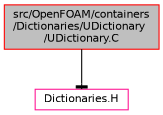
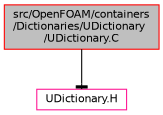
node "Dictionaries.H": label "Dictionaries.H" -> "UDictionary.H"
